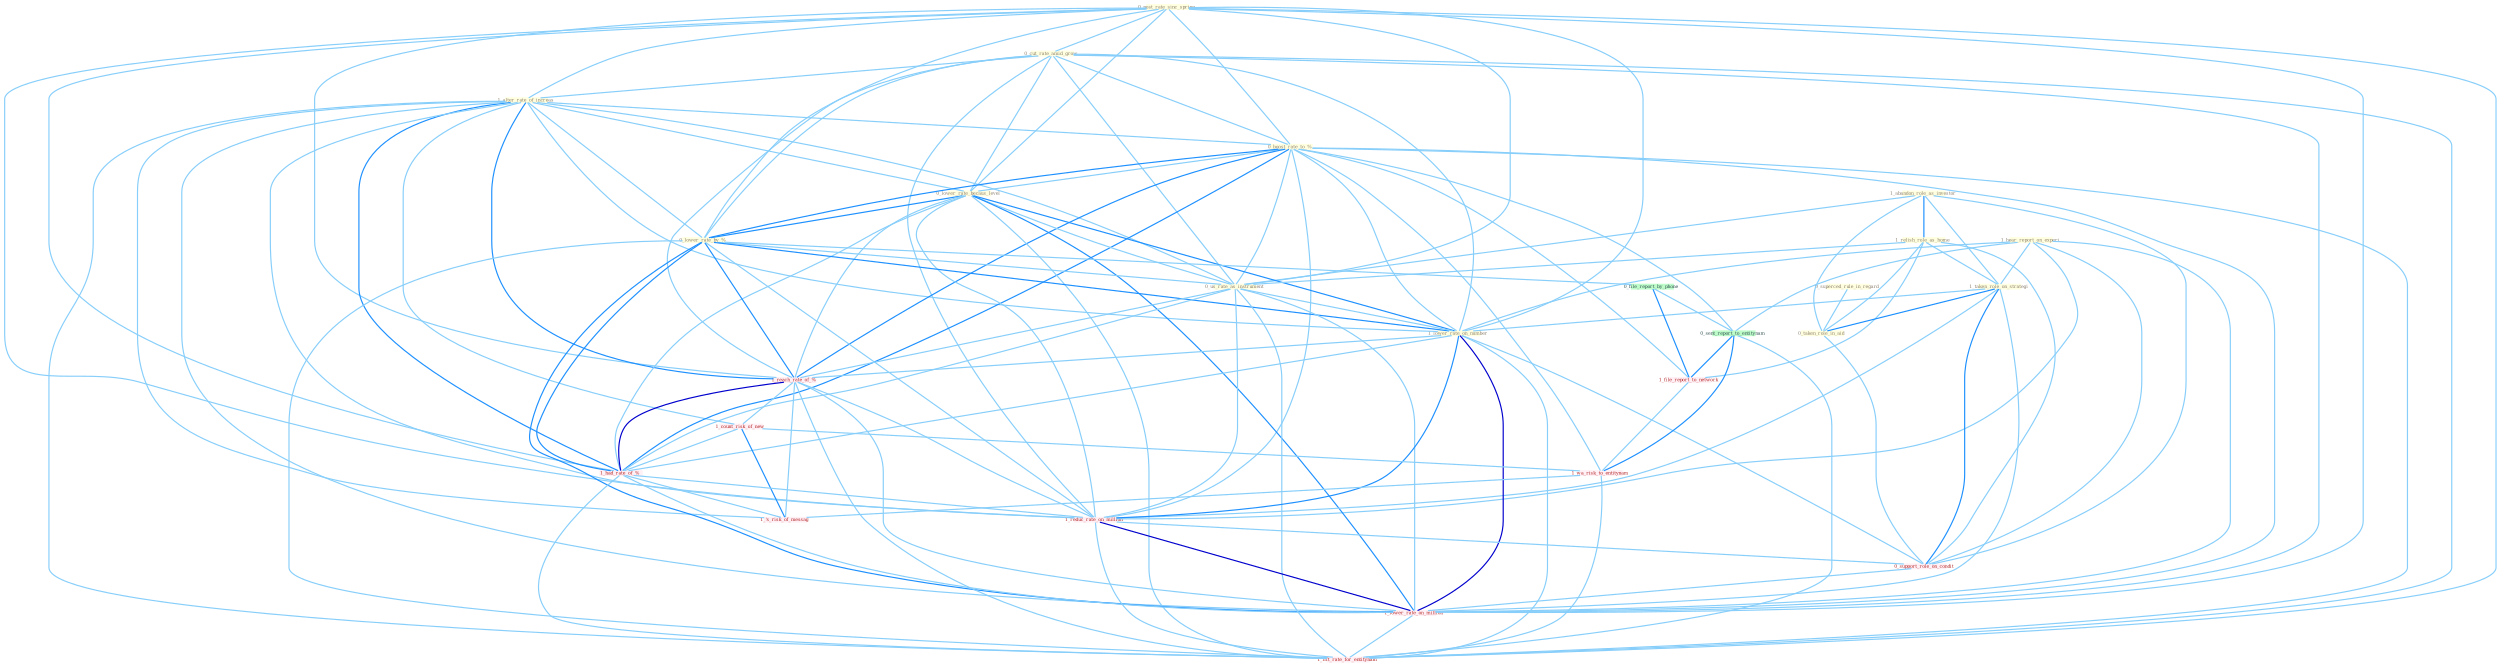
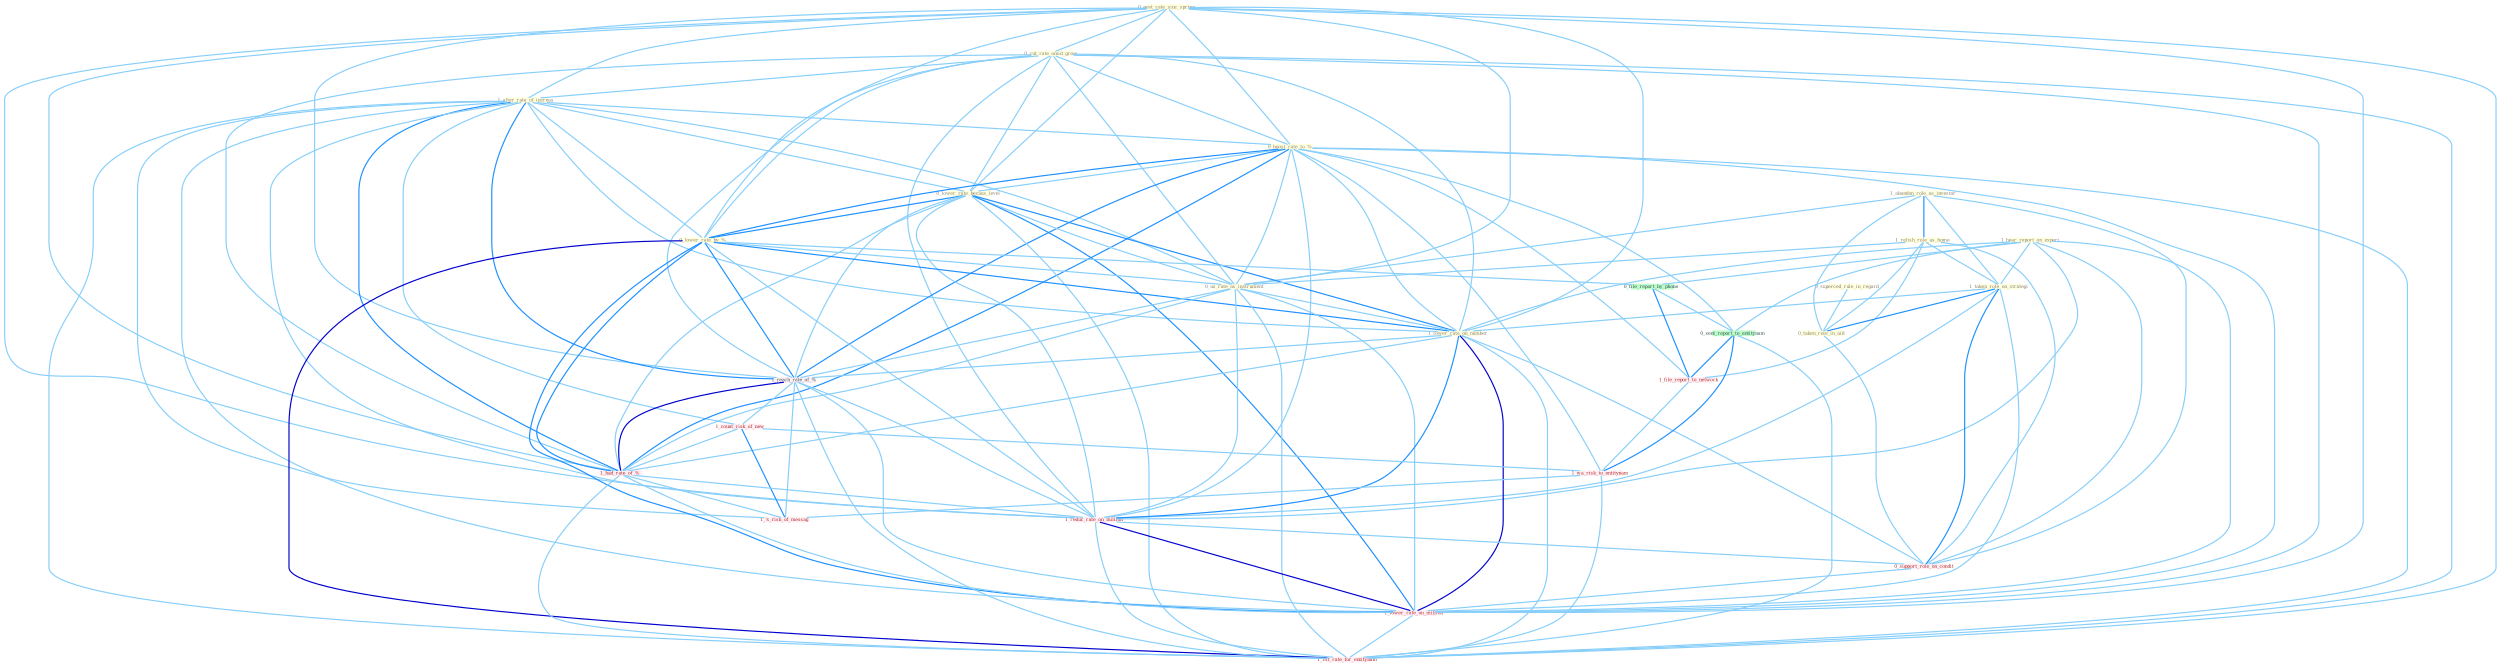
edge "0_cut_rate_amid_grow" -- "1_had_rate_of_%": added
edge "1_hear_report_on_experi" -- "0_file_report_by_phone": added
node "1_reach_rate_of_%": fontcolor #b22222 -> #2f4f4f
edge "0_lower_rate_by_%" -- "1_lift_rate_for_entitynam": color #87cefa -> #0000cd
